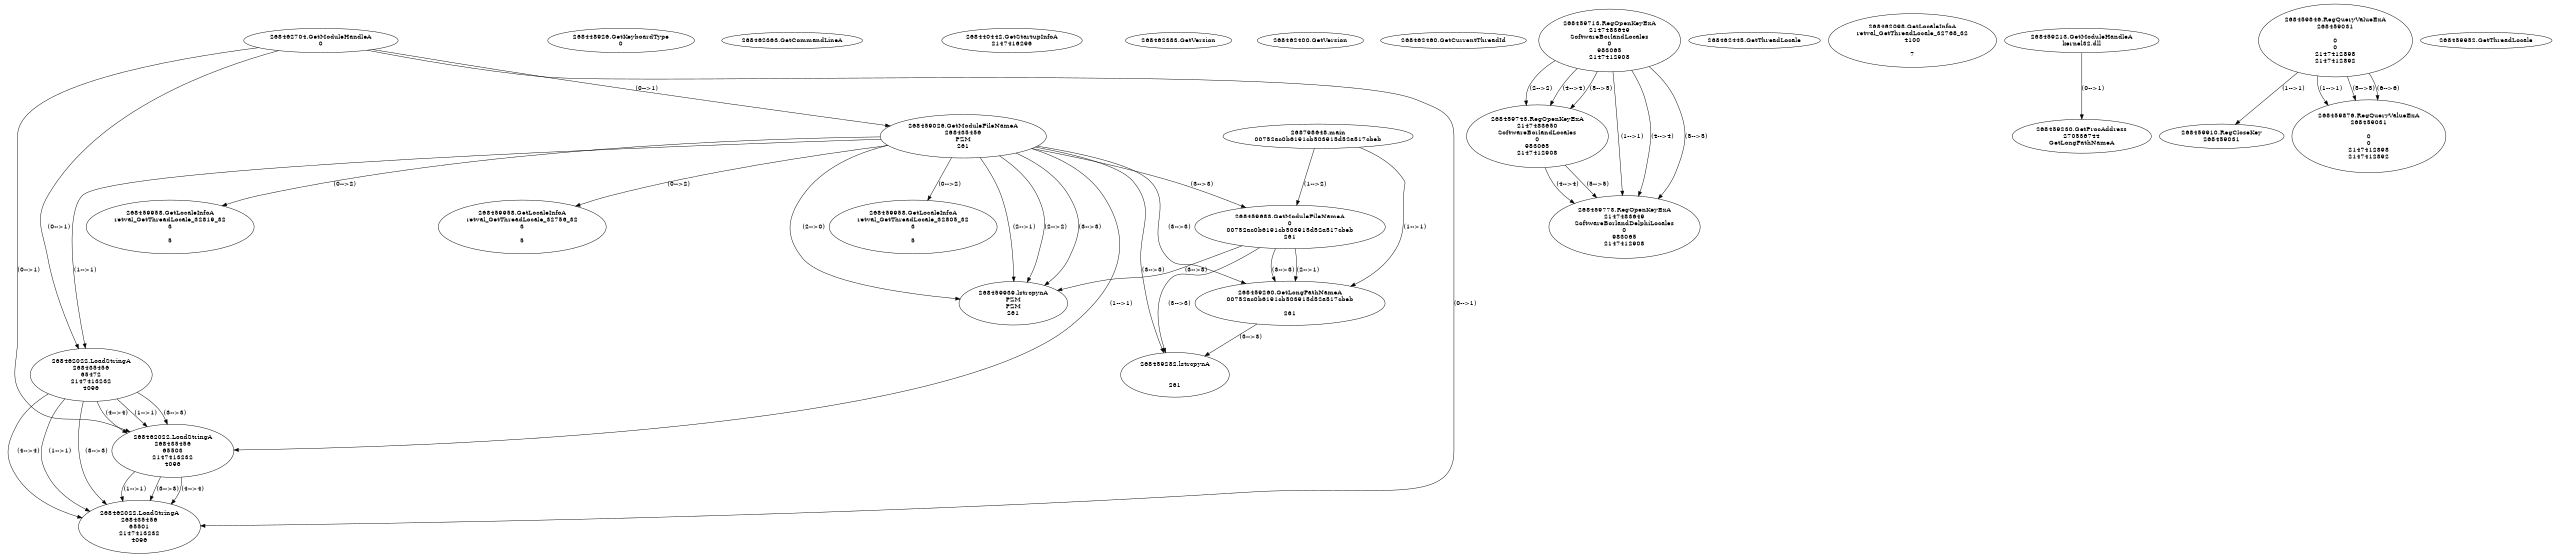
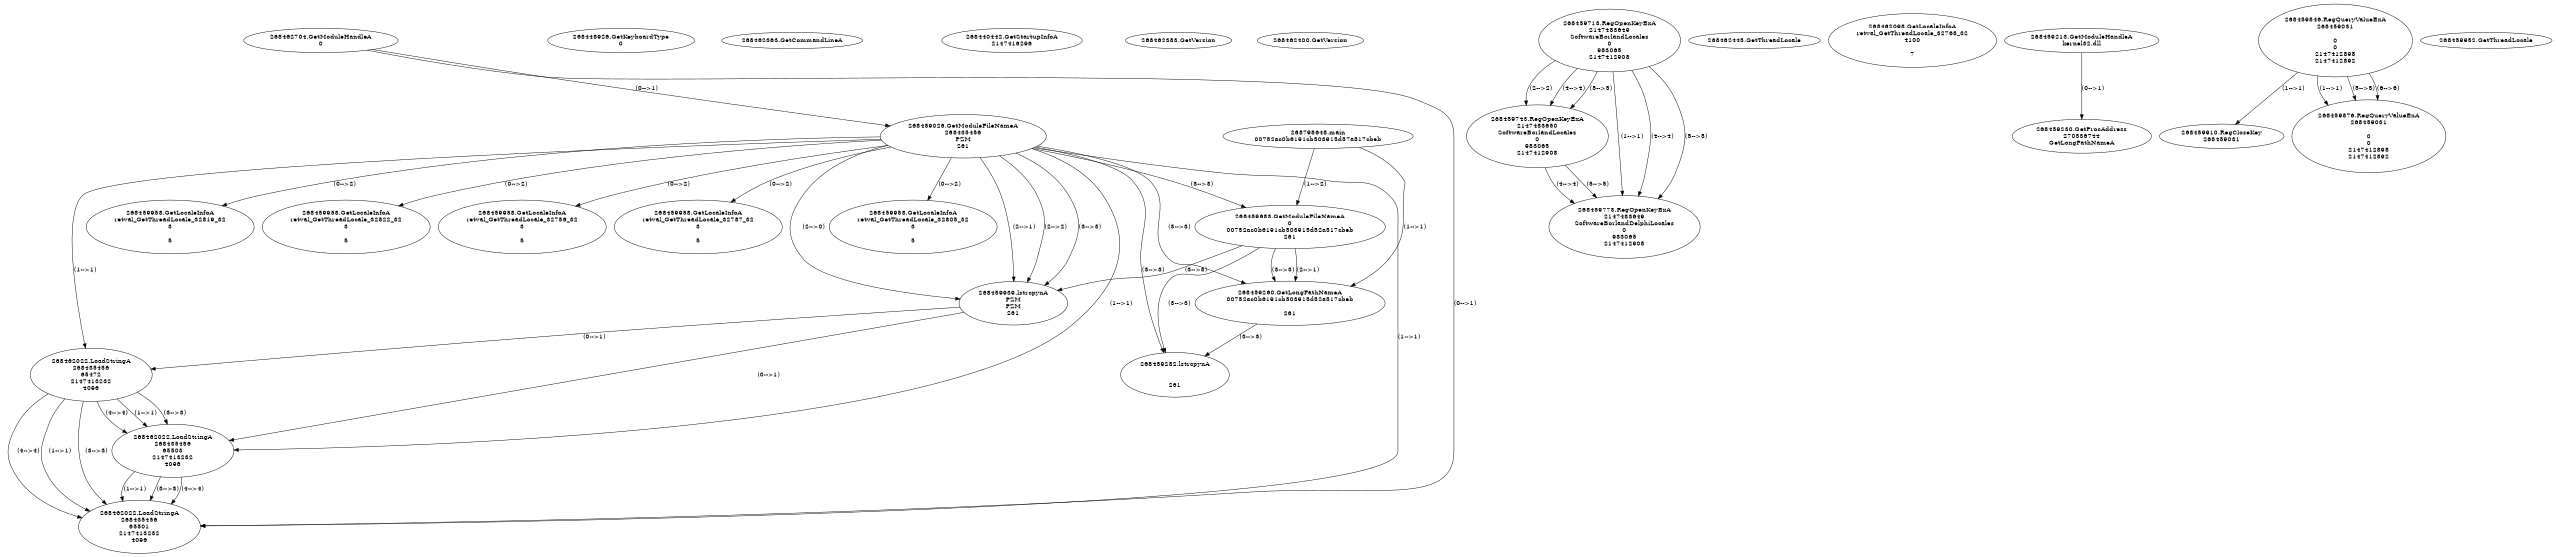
node "268462460.GetCurrentThreadId": removed
node "268798648.main 00752ac0b6191cb503915d52a517cbeb": label "268798648.main 00752ac0b6191cb503915d52a517cbeb" -> "268798648.main 00752ac0b6191cb503915d57a517cbeb"
edge "268462704.GetModuleHandleA 0" -> "268462022.LoadStringA 268435456 65472 2147413232 4096": now "268459939.lstrcpynA PZM PZM 261" -> "268462022.LoadStringA 268435456 65472 2147413232 4096"
edge "268462704.GetModuleHandleA 0" -> "268462022.LoadStringA 268435456 65503 2147413232 4096": now "268459939.lstrcpynA PZM PZM 261" -> "268462022.LoadStringA 268435456 65503 2147413232 4096"
node "268459958.GetLocaleInfoA retval_GetThreadLocale_32822_32 3 5": added
node "268459958.GetLocaleInfoA retval_GetThreadLocale_32787_32 3 5": added
edge "268459026.GetModuleFileNameA 268435456 PZM 261" -> "268462022.LoadStringA 268435456 65501 2147413232 4096": added, label "(1-->1)"
